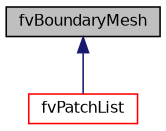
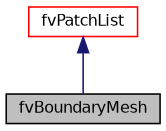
edge "fvPatchList" -> "fvBoundaryMesh": reversed
